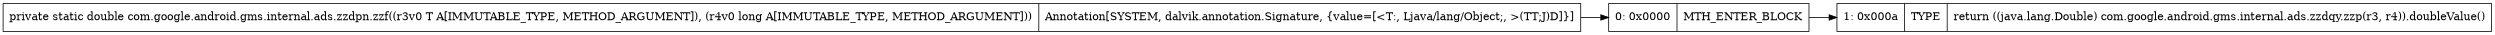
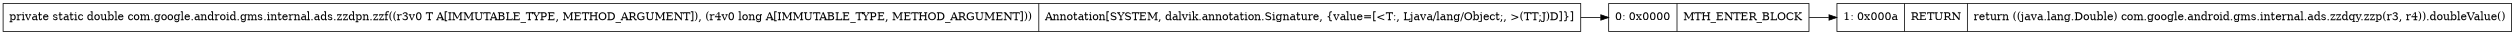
node "1: 0x000a": text "TYPE" -> "RETURN"
